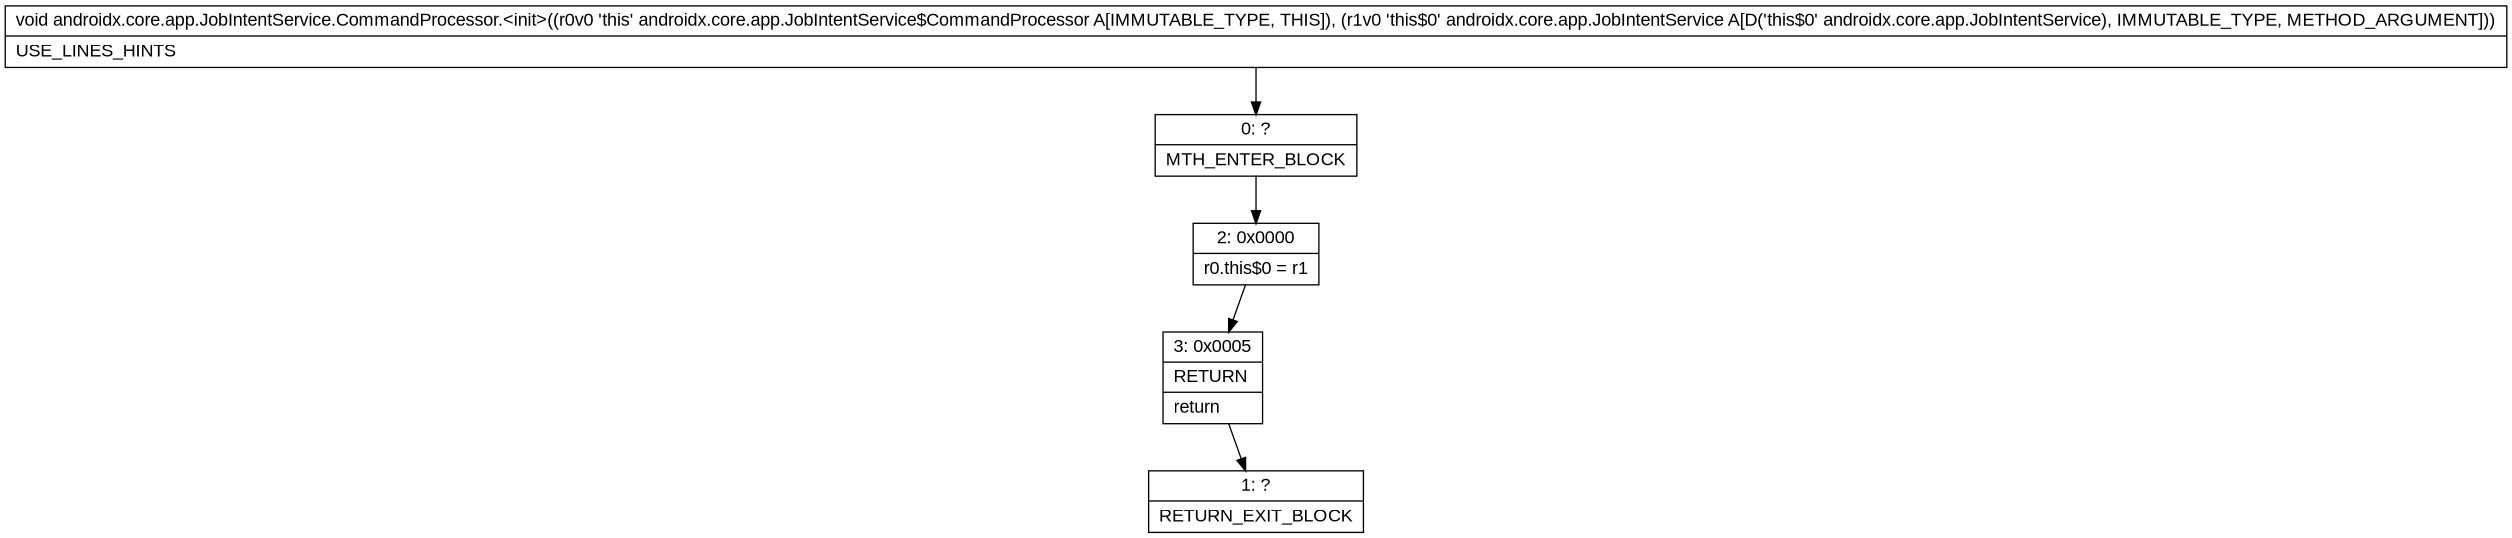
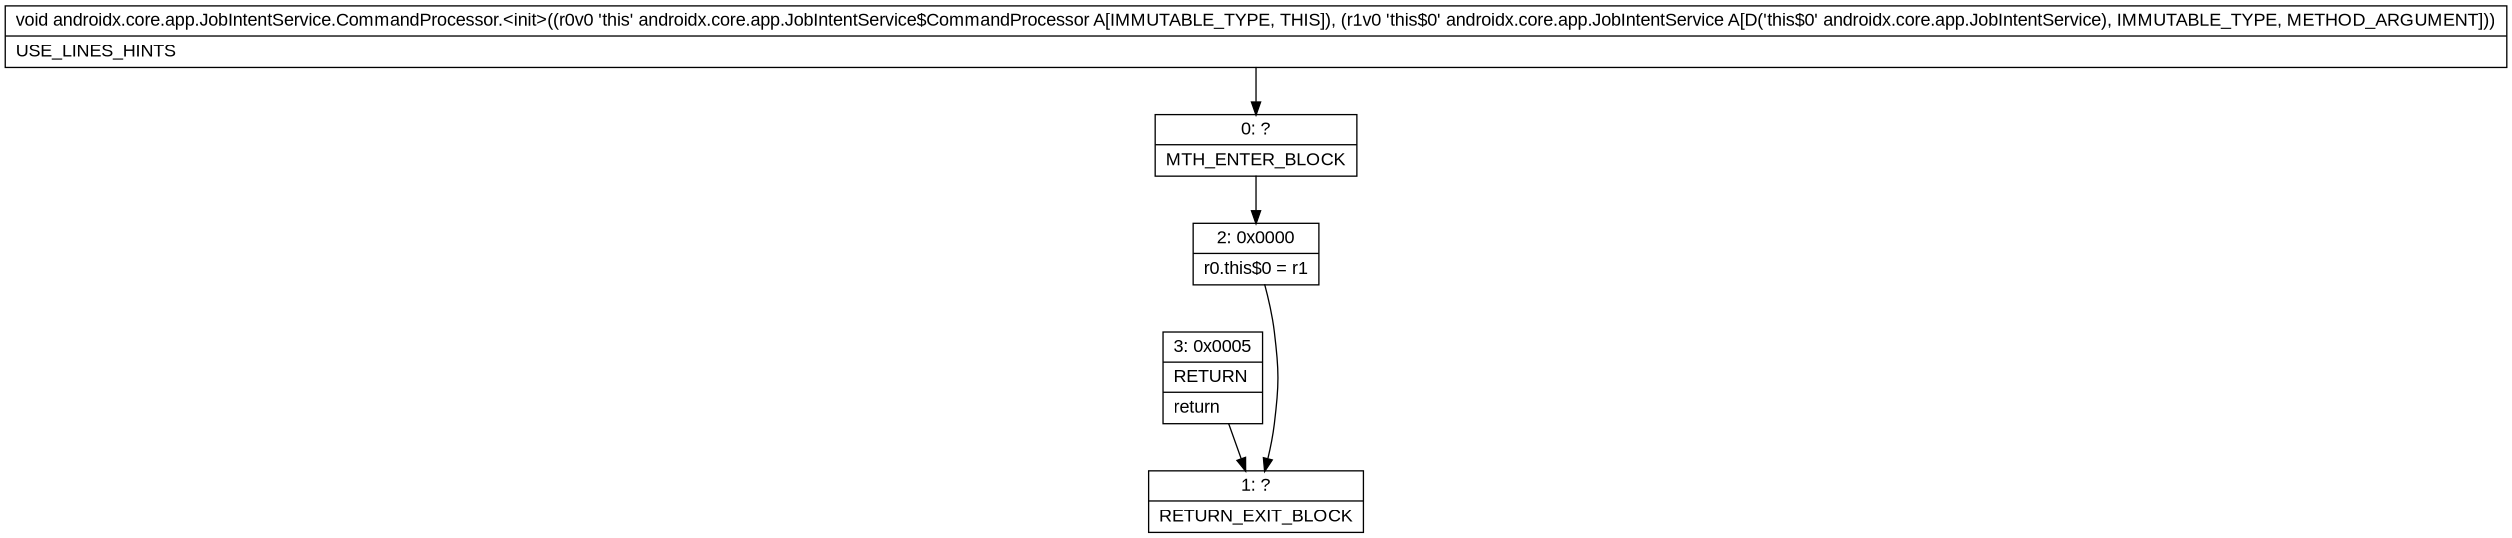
edge "2: 0x0000" -> "3: 0x0005": now "2: 0x0000" -> "1: ?"
